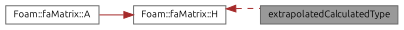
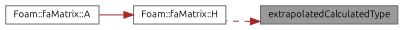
edge "extrapolatedCalculatedType" -> "Foam::faMatrix::H": reversed
